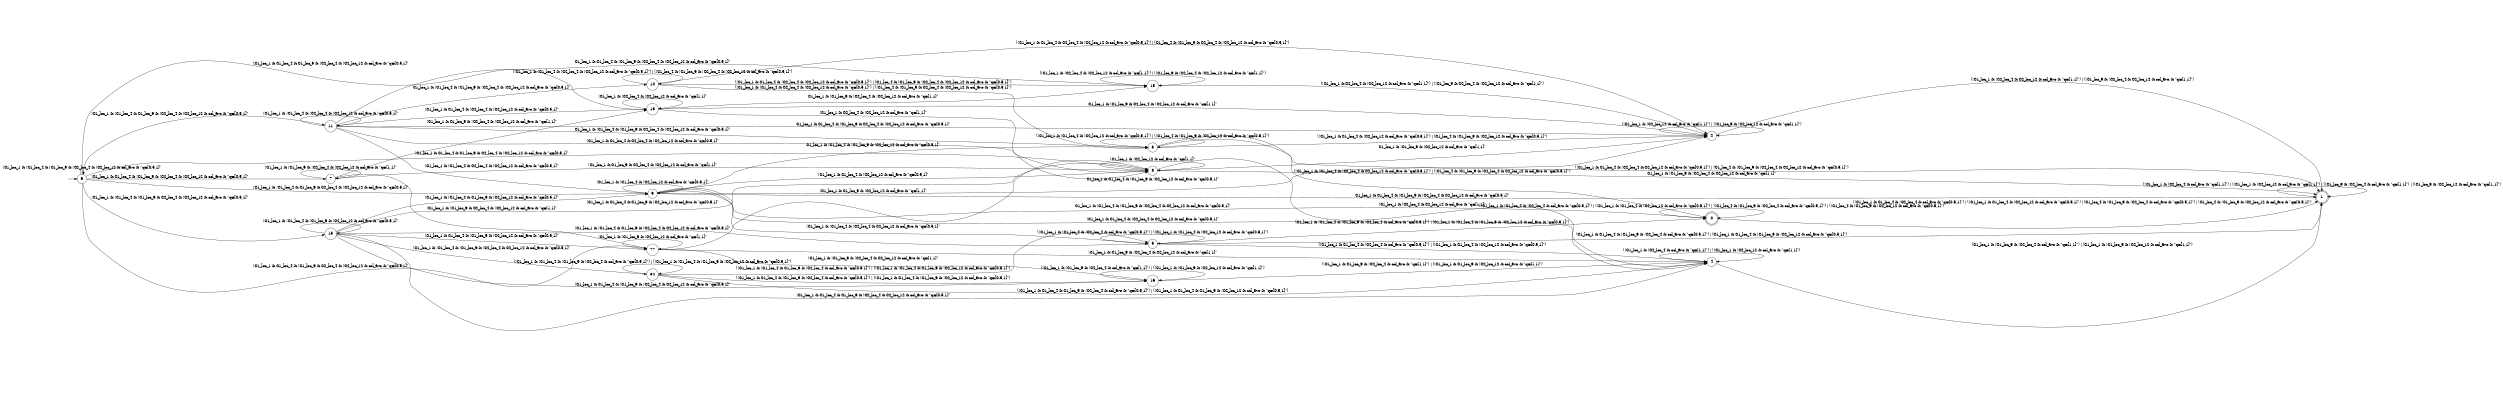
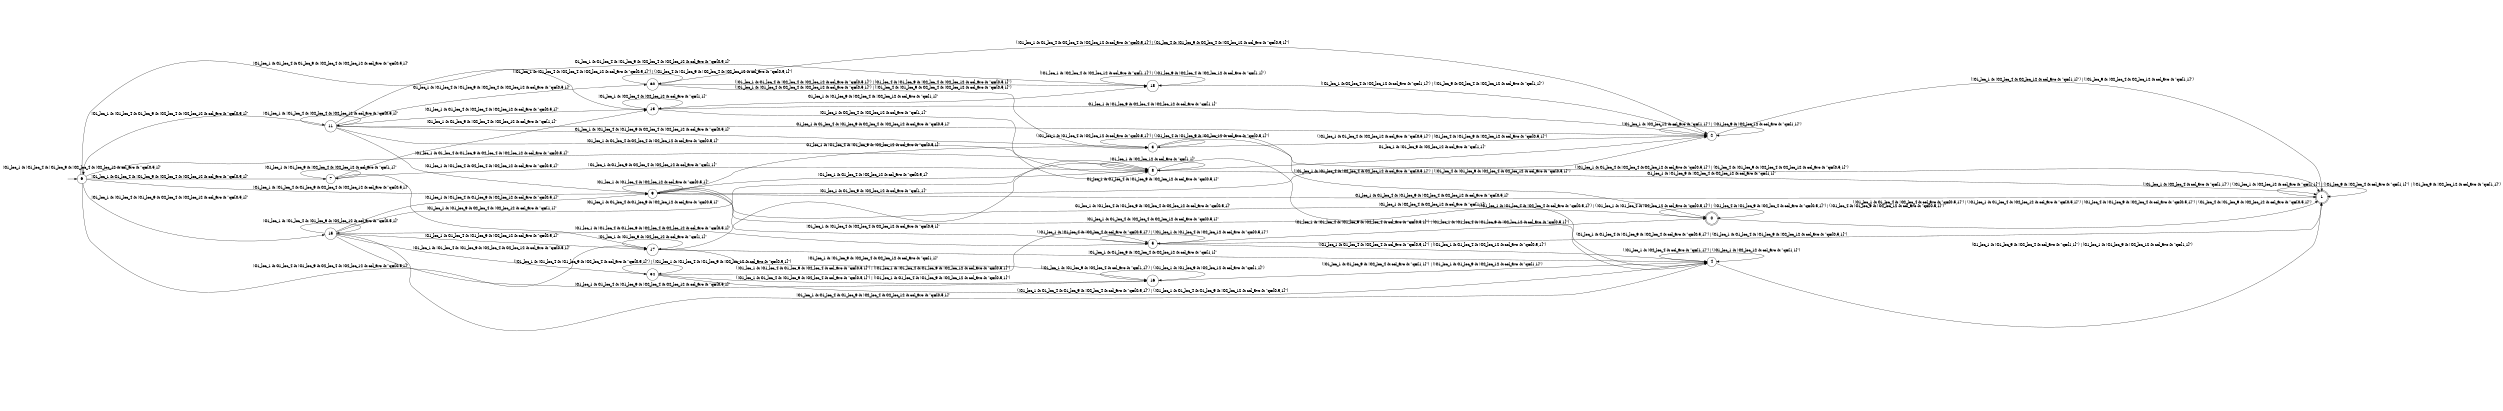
node "10": label "10" -> "60"
node "77": label "77" -> "17"
